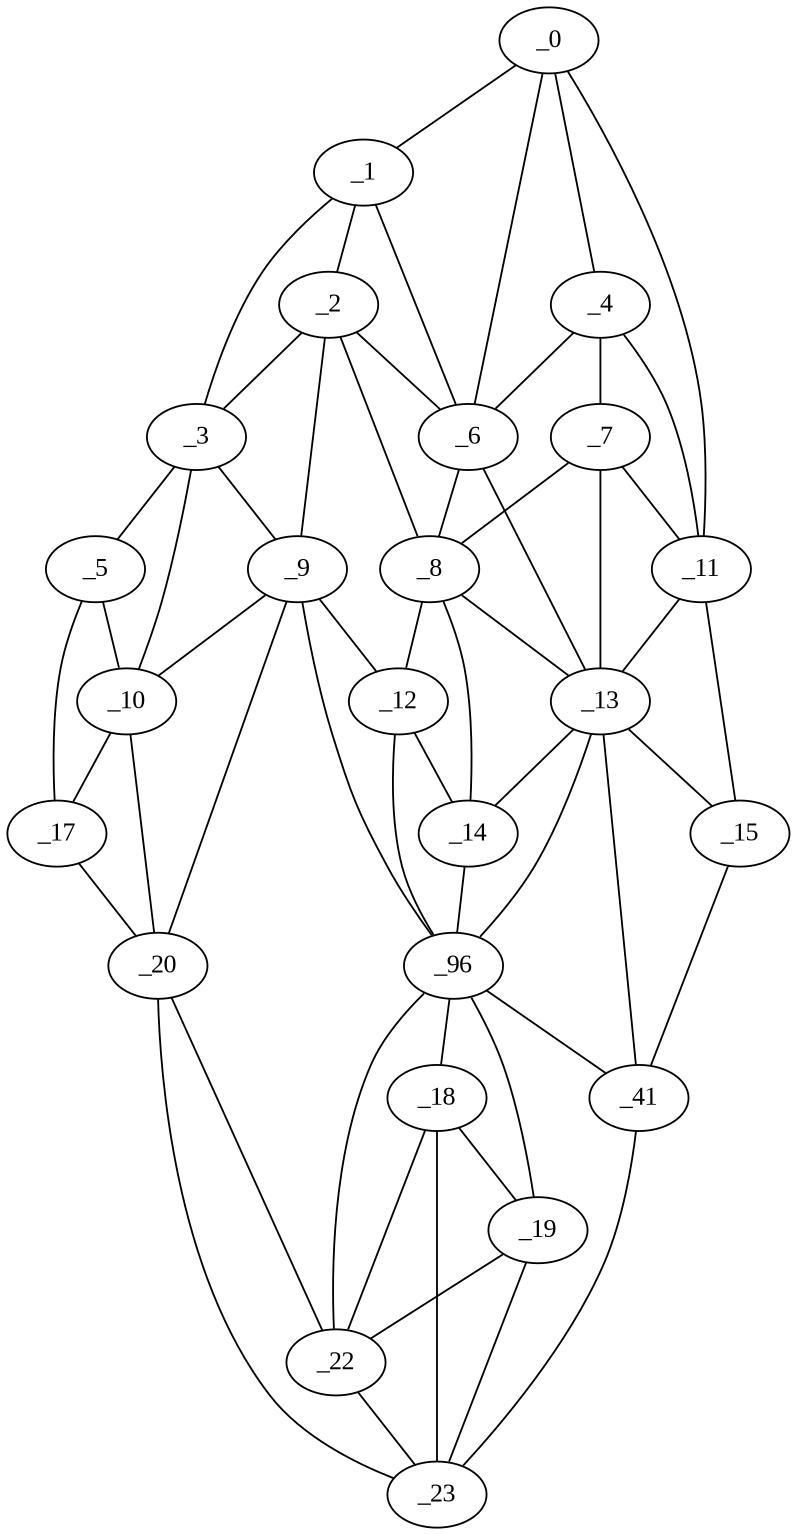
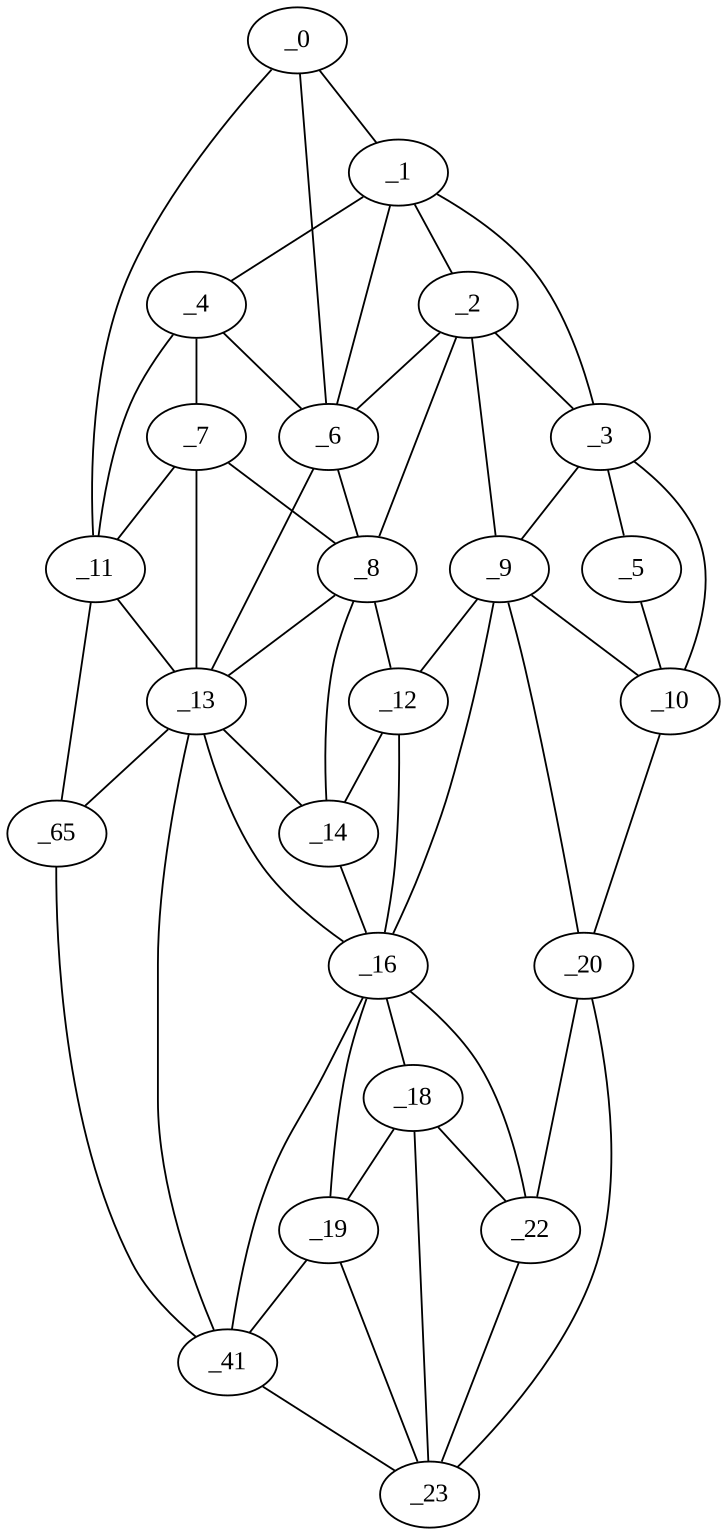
edge "_0" -- "_4": now "_1" -- "_4"
node "_17": removed
node "_15": label "_15" -> "_65"
node "_96": label "_96" -> "_16"
edge "_19" -- "_22": now "_19" -- "_41"
